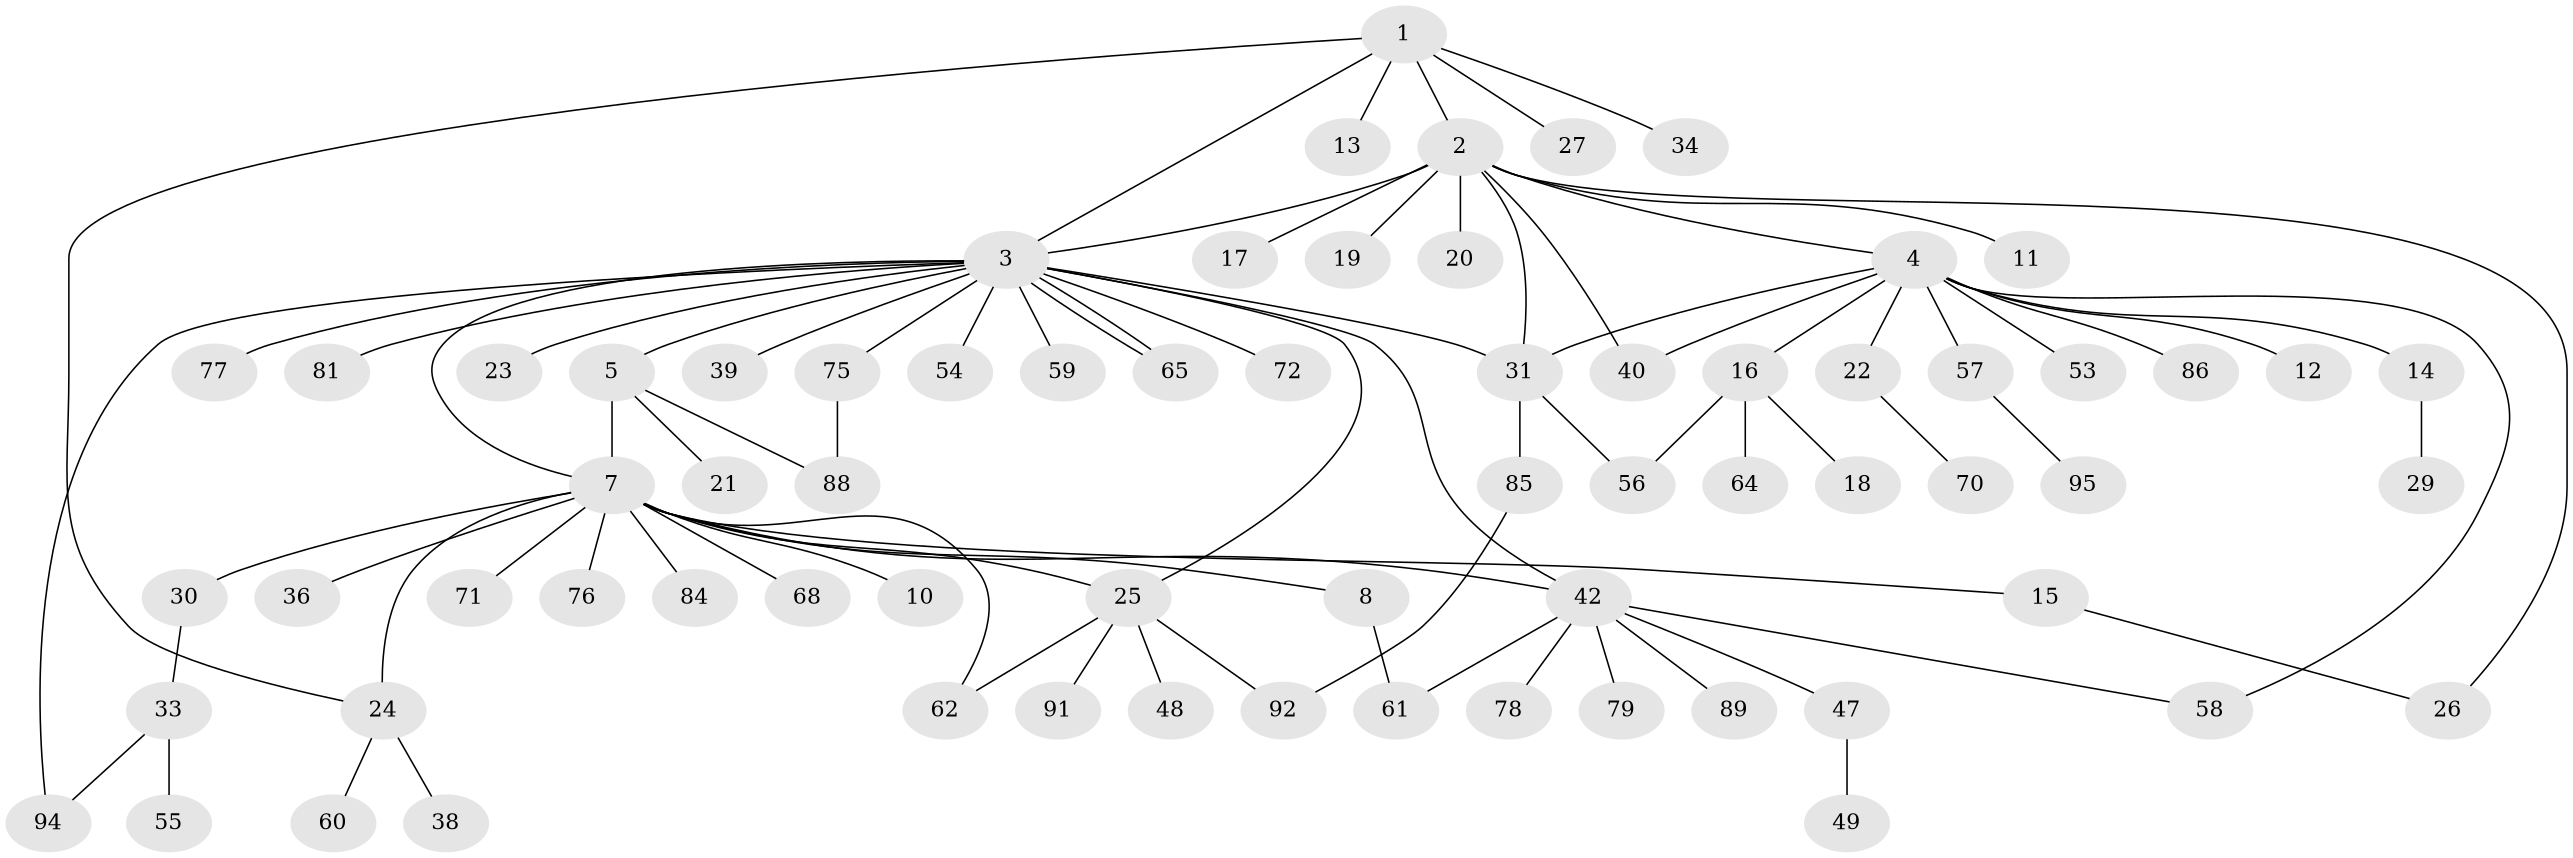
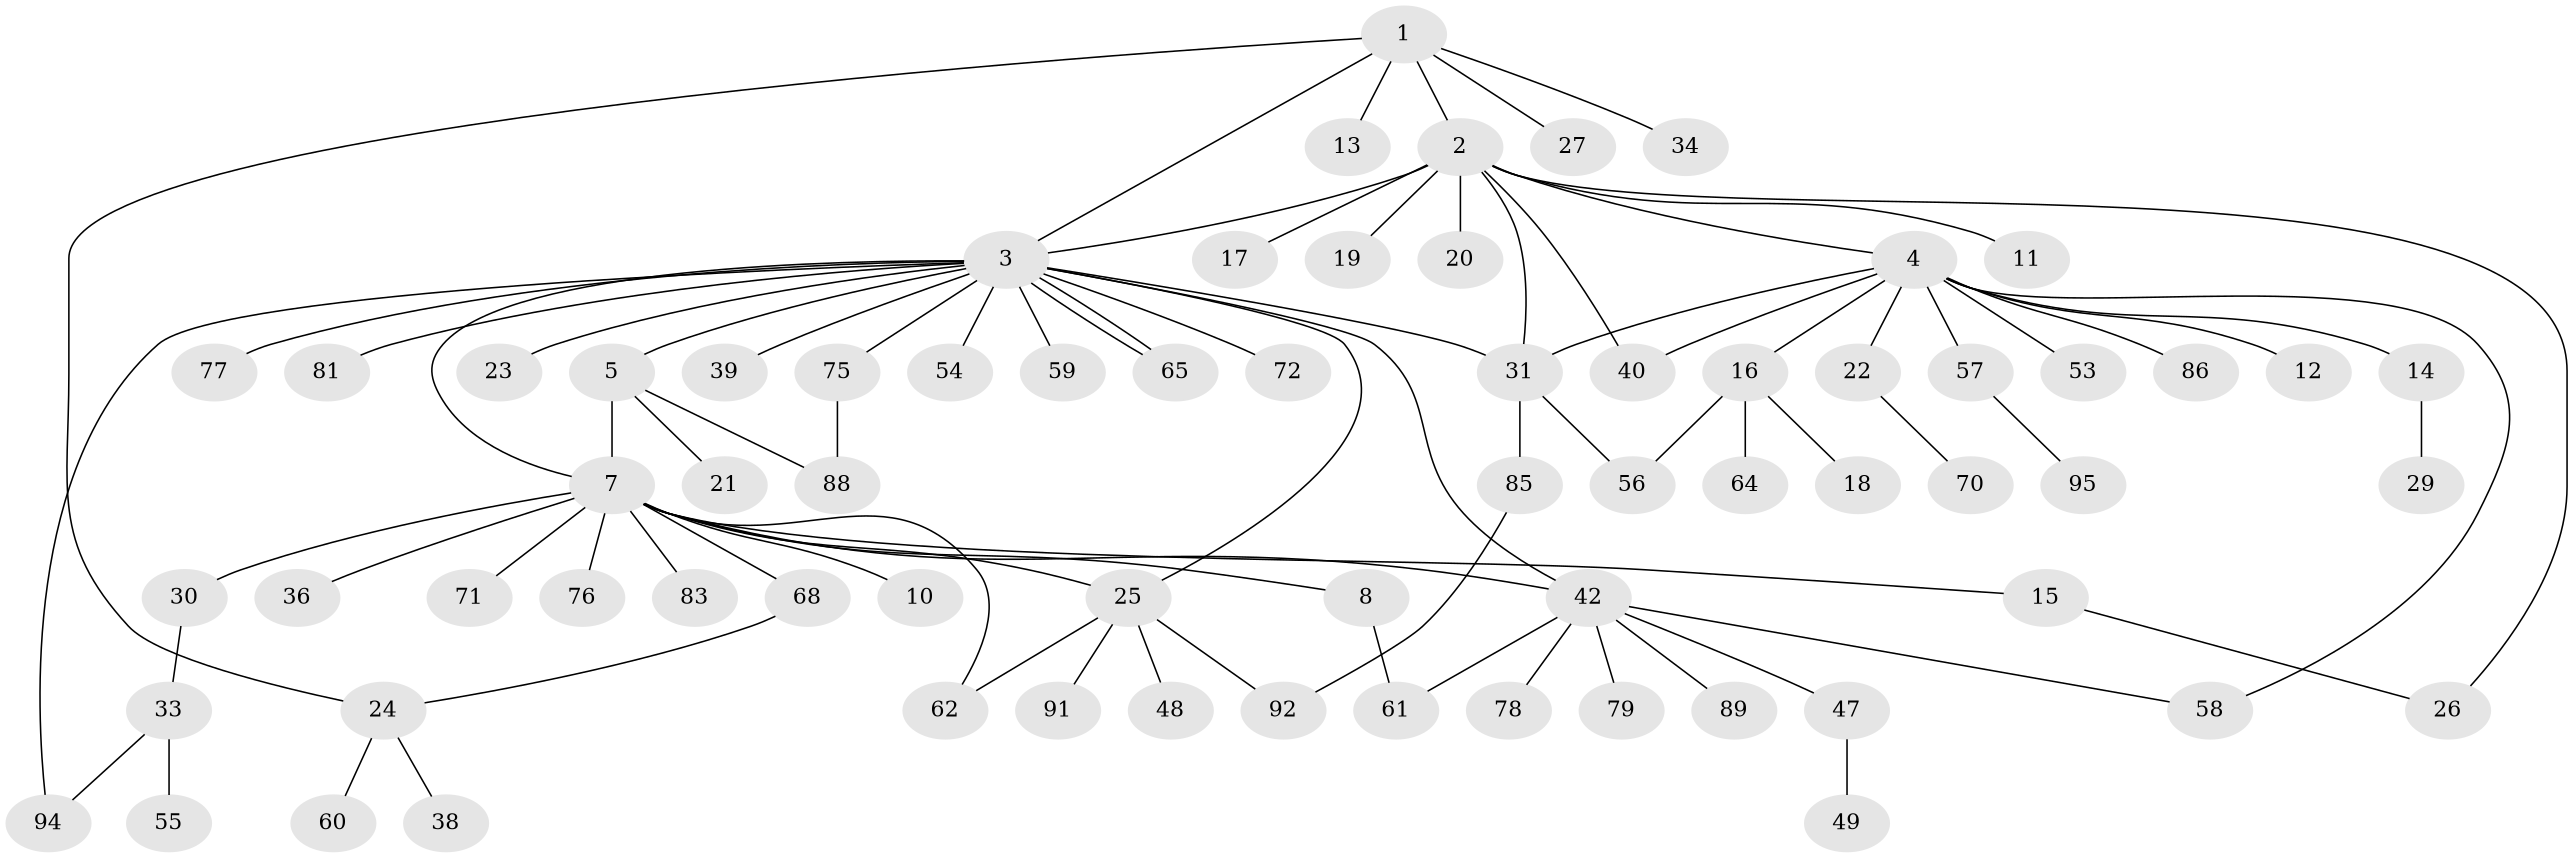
edge "7" -- "24": now "68" -- "24"
node "84": label "84" -> "83"
